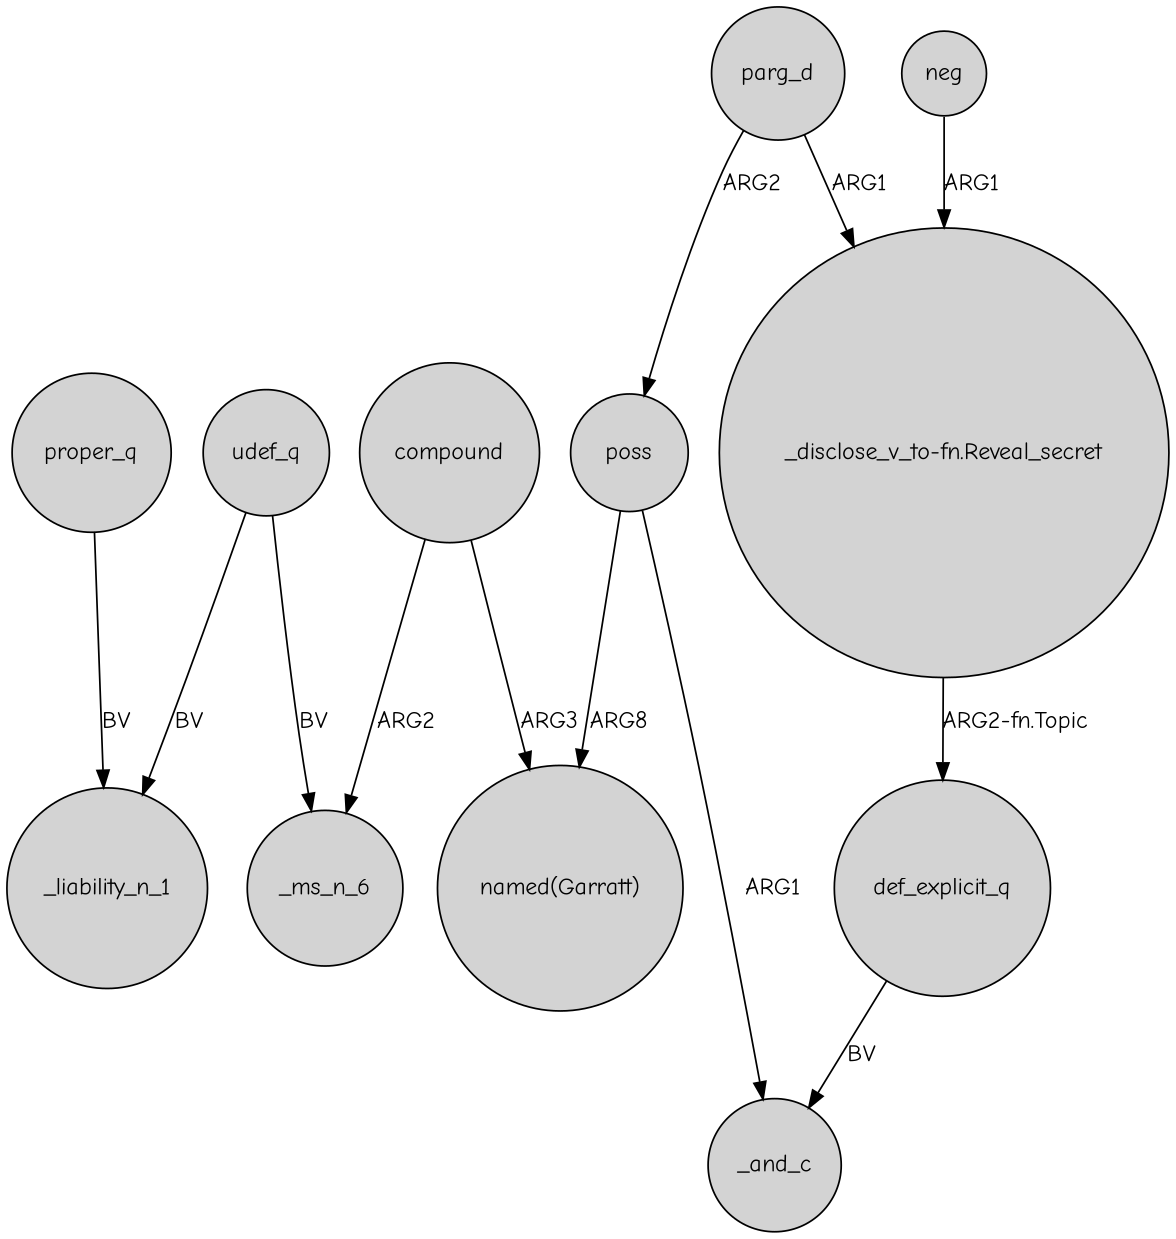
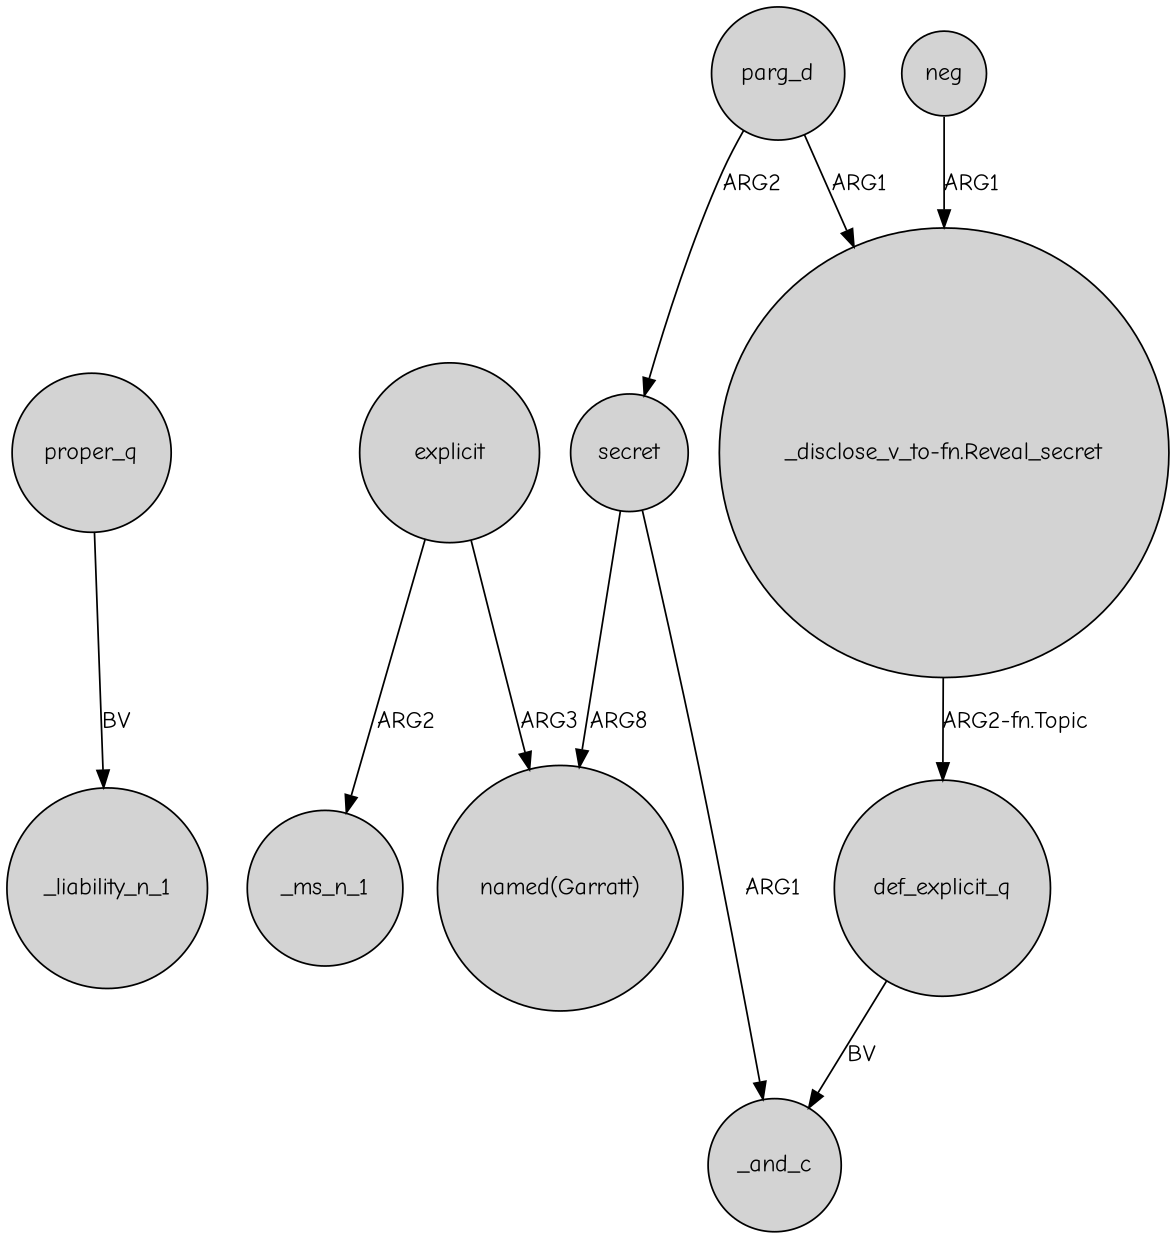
node "udef_q": removed
node "compound": label "compound" -> "explicit"
node "poss": label "poss" -> "secret"
node "_ms_n_6": label "_ms_n_6" -> "_ms_n_1"
